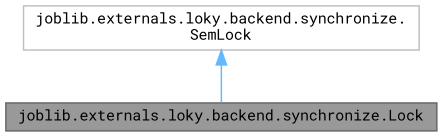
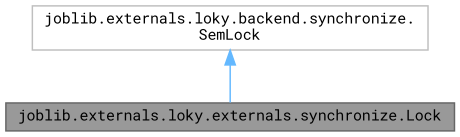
node "joblib.externals.loky.backend.synchronize.Lock": label "joblib.externals.loky.backend.synchronize.Lock" -> "joblib.externals.loky.externals.synchronize.Lock"
